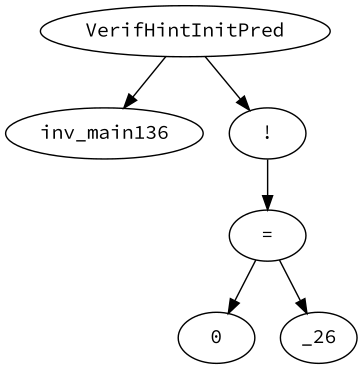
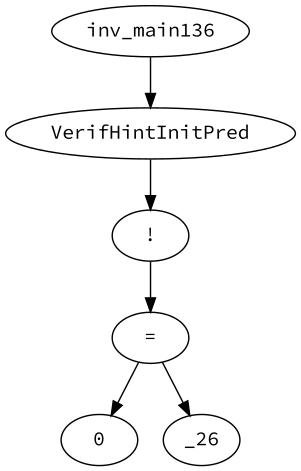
edge "VerifHintInitPred" -> "inv_main136": reversed
